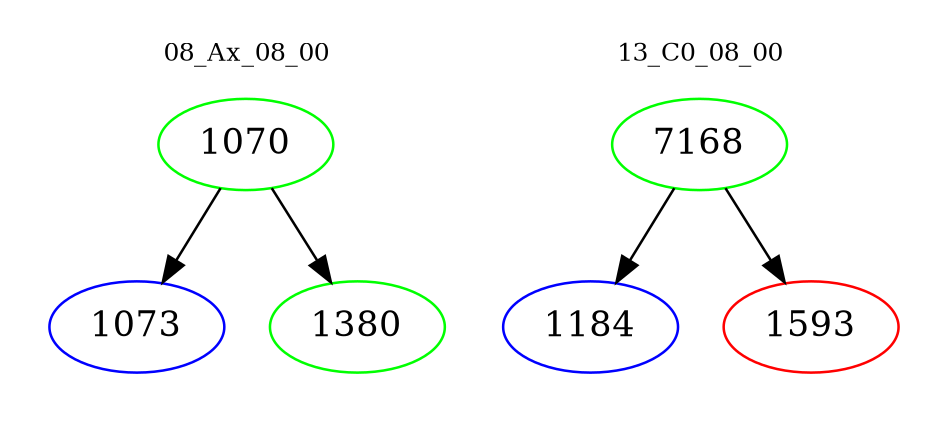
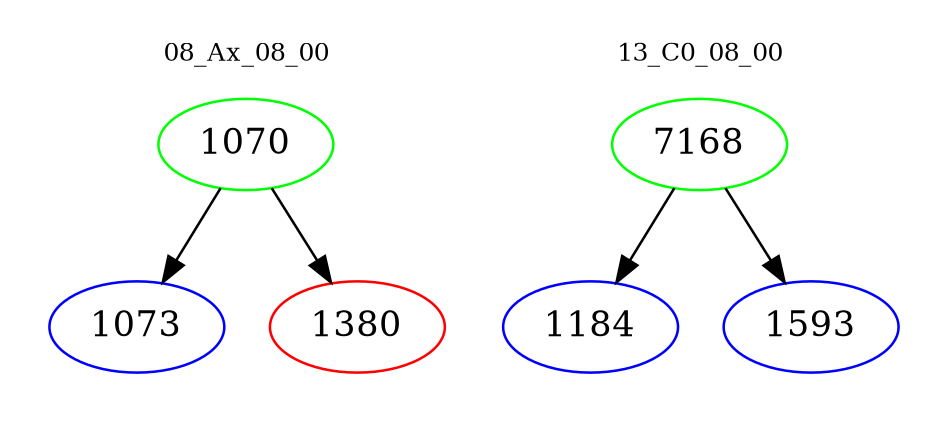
node "1380": color green -> red
node "1593": color red -> blue
